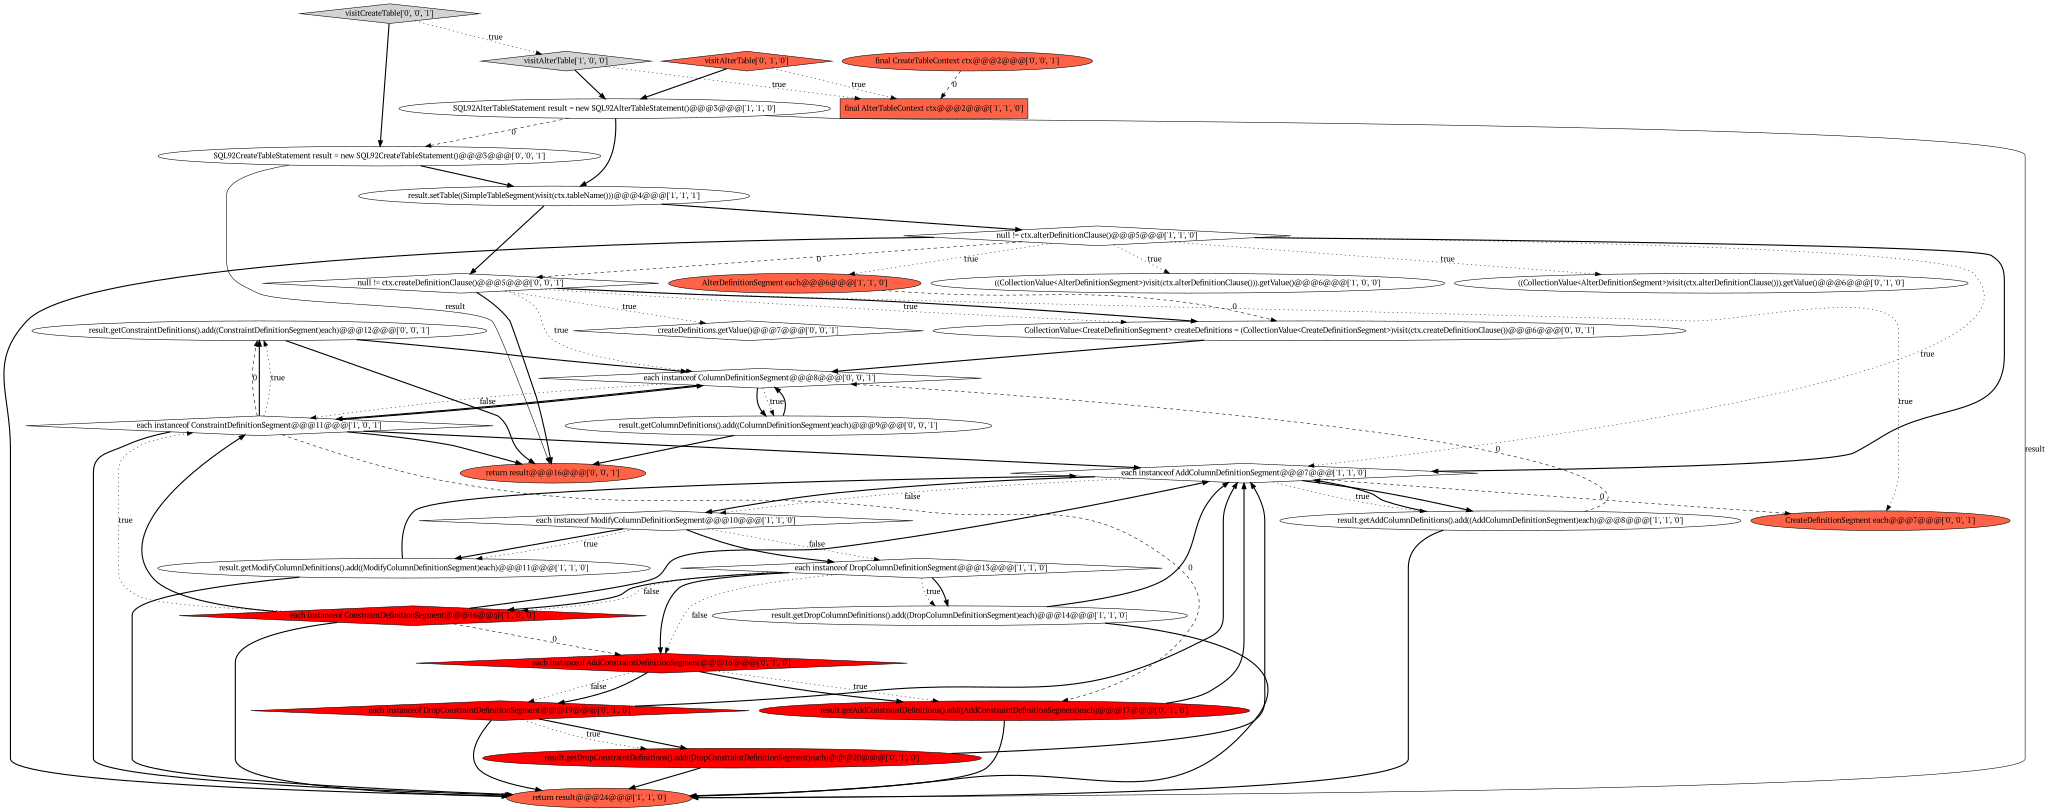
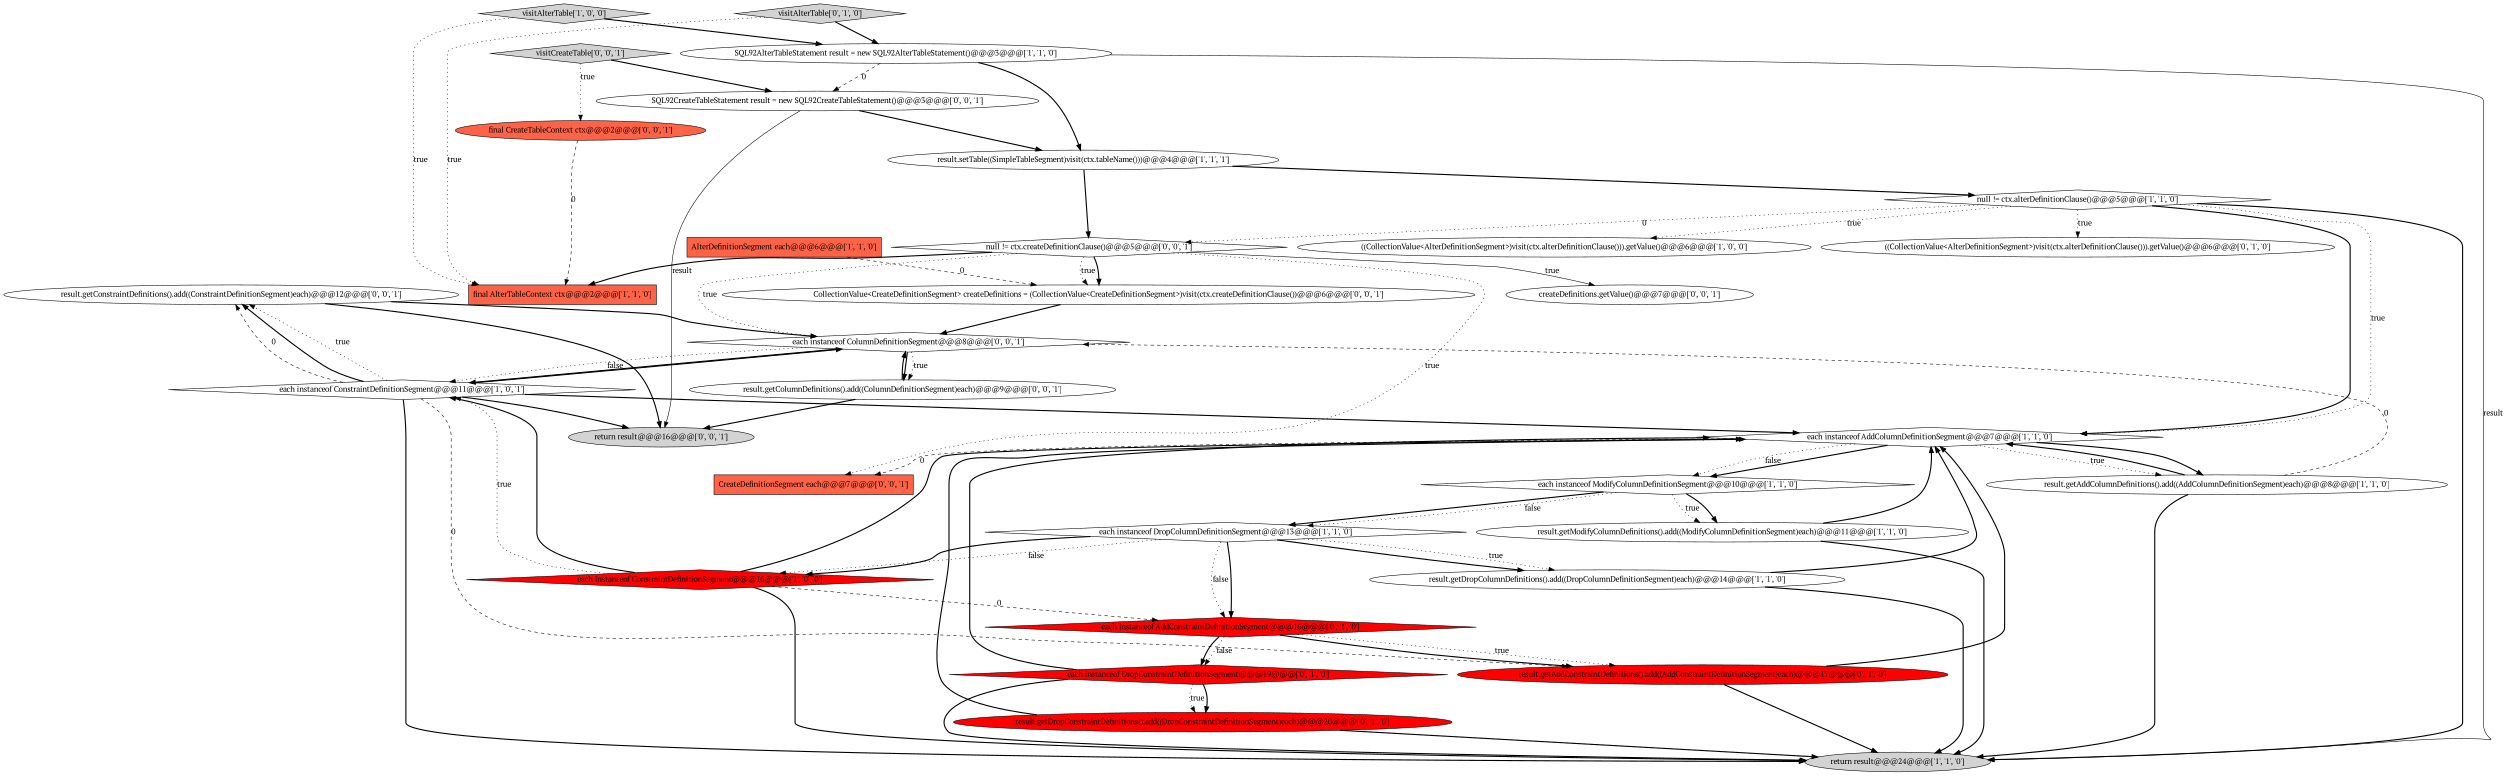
edge "visitCreateTable['0', '0', '1']" -> "visitAlterTable['1', '0', '0']": now "visitCreateTable['0', '0', '1']" -> "final CreateTableContext ctx@@@2@@@['0', '0', '1']"
node "visitAlterTable['0', '1', '0']": fillcolor tomato -> lightgray
edge "null != ctx.alterDefinitionClause()@@@5@@@['1', '1', '0']" -> "AlterDefinitionSegment each@@@6@@@['1', '1', '0']": removed, label "true"
edge "null != ctx.alterDefinitionClause()@@@5@@@['1', '1', '0']" -> "null != ctx.createDefinitionClause()@@@5@@@['0', '0', '1']": style dashed -> dotted
node "AlterDefinitionSegment each@@@6@@@['1', '1', '0']": shape ellipse -> box
edge "null != ctx.createDefinitionClause()@@@5@@@['0', '0', '1']" -> "createDefinitions.getValue()@@@7@@@['0', '0', '1']": style dotted -> solid
node "createDefinitions.getValue()@@@7@@@['0', '0', '1']": shape diamond -> ellipse
edge "null != ctx.createDefinitionClause()@@@5@@@['0', '0', '1']" -> "return result@@@16@@@['0', '0', '1']": now "null != ctx.createDefinitionClause()@@@5@@@['0', '0', '1']" -> "final AlterTableContext ctx@@@2@@@['1', '1', '0']"
node "return result@@@16@@@['0', '0', '1']": fillcolor tomato -> lightgray
node "CreateDefinitionSegment each@@@7@@@['0', '0', '1']": shape ellipse -> box
node "return result@@@24@@@['1', '1', '0']": fillcolor tomato -> lightgray
